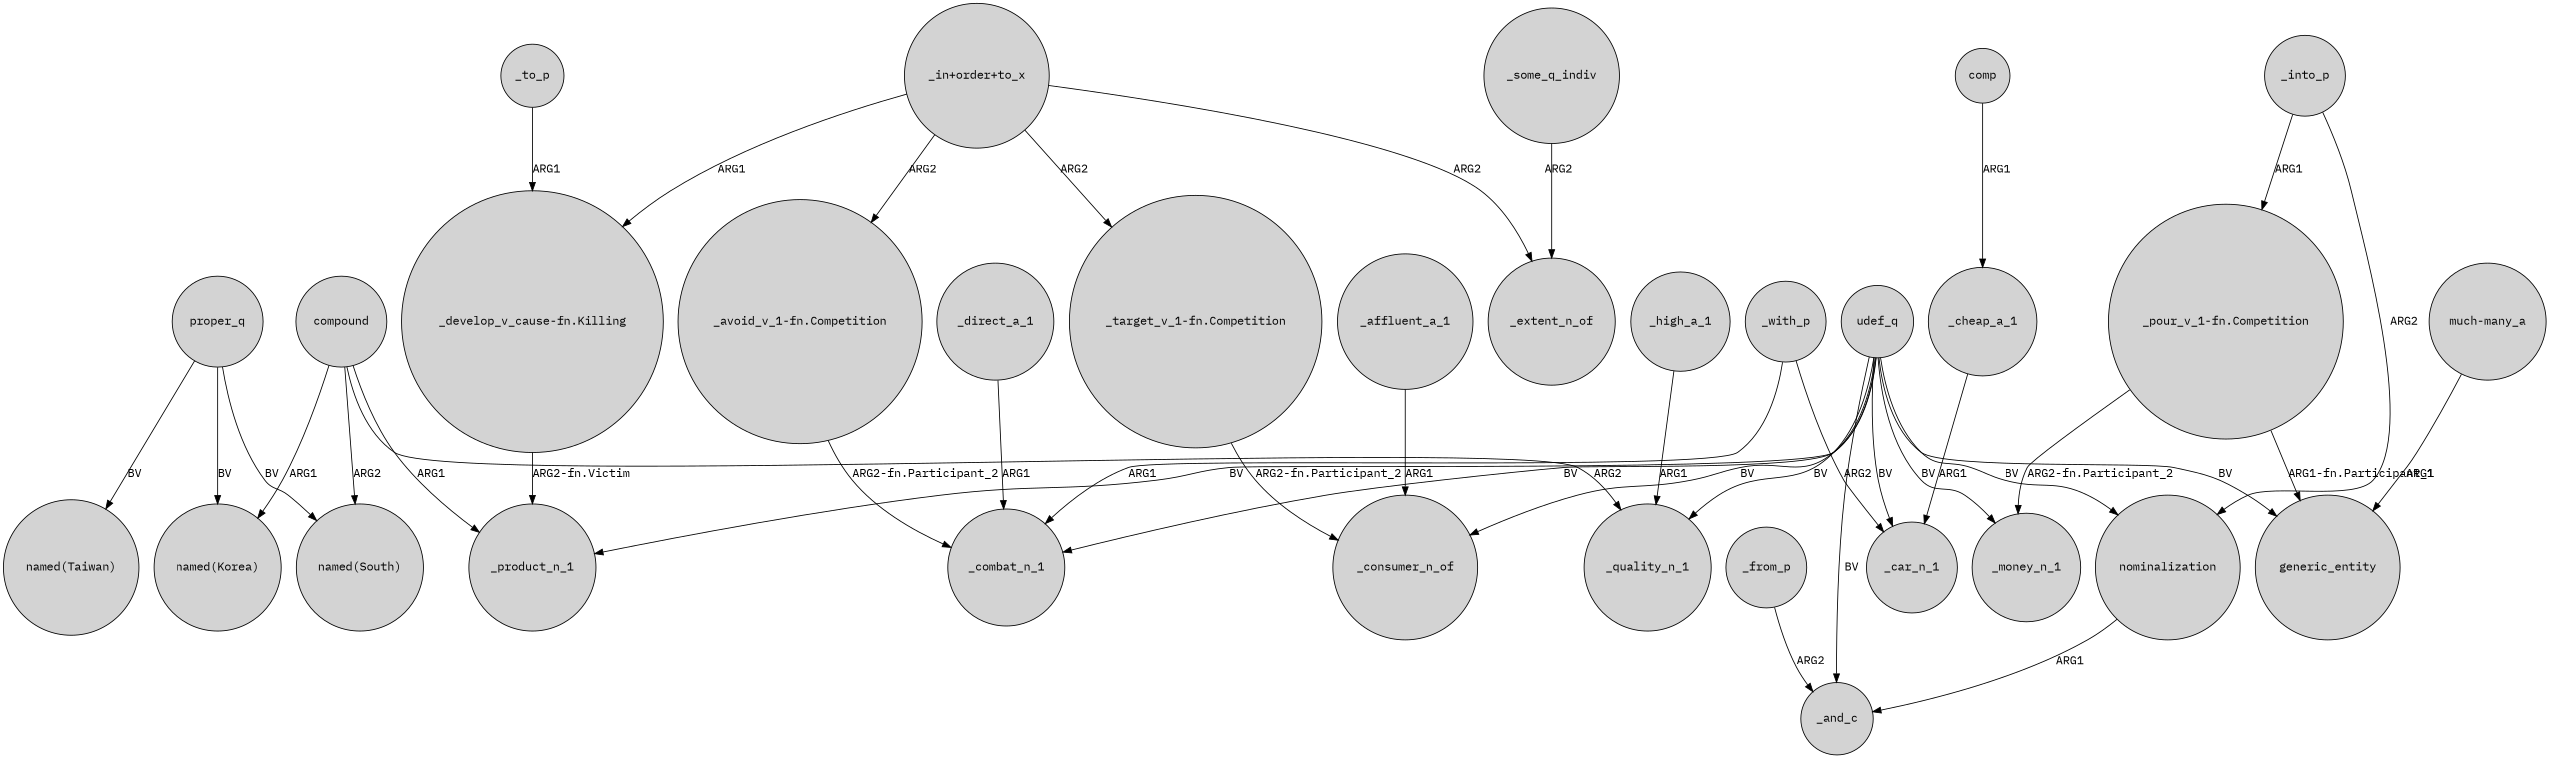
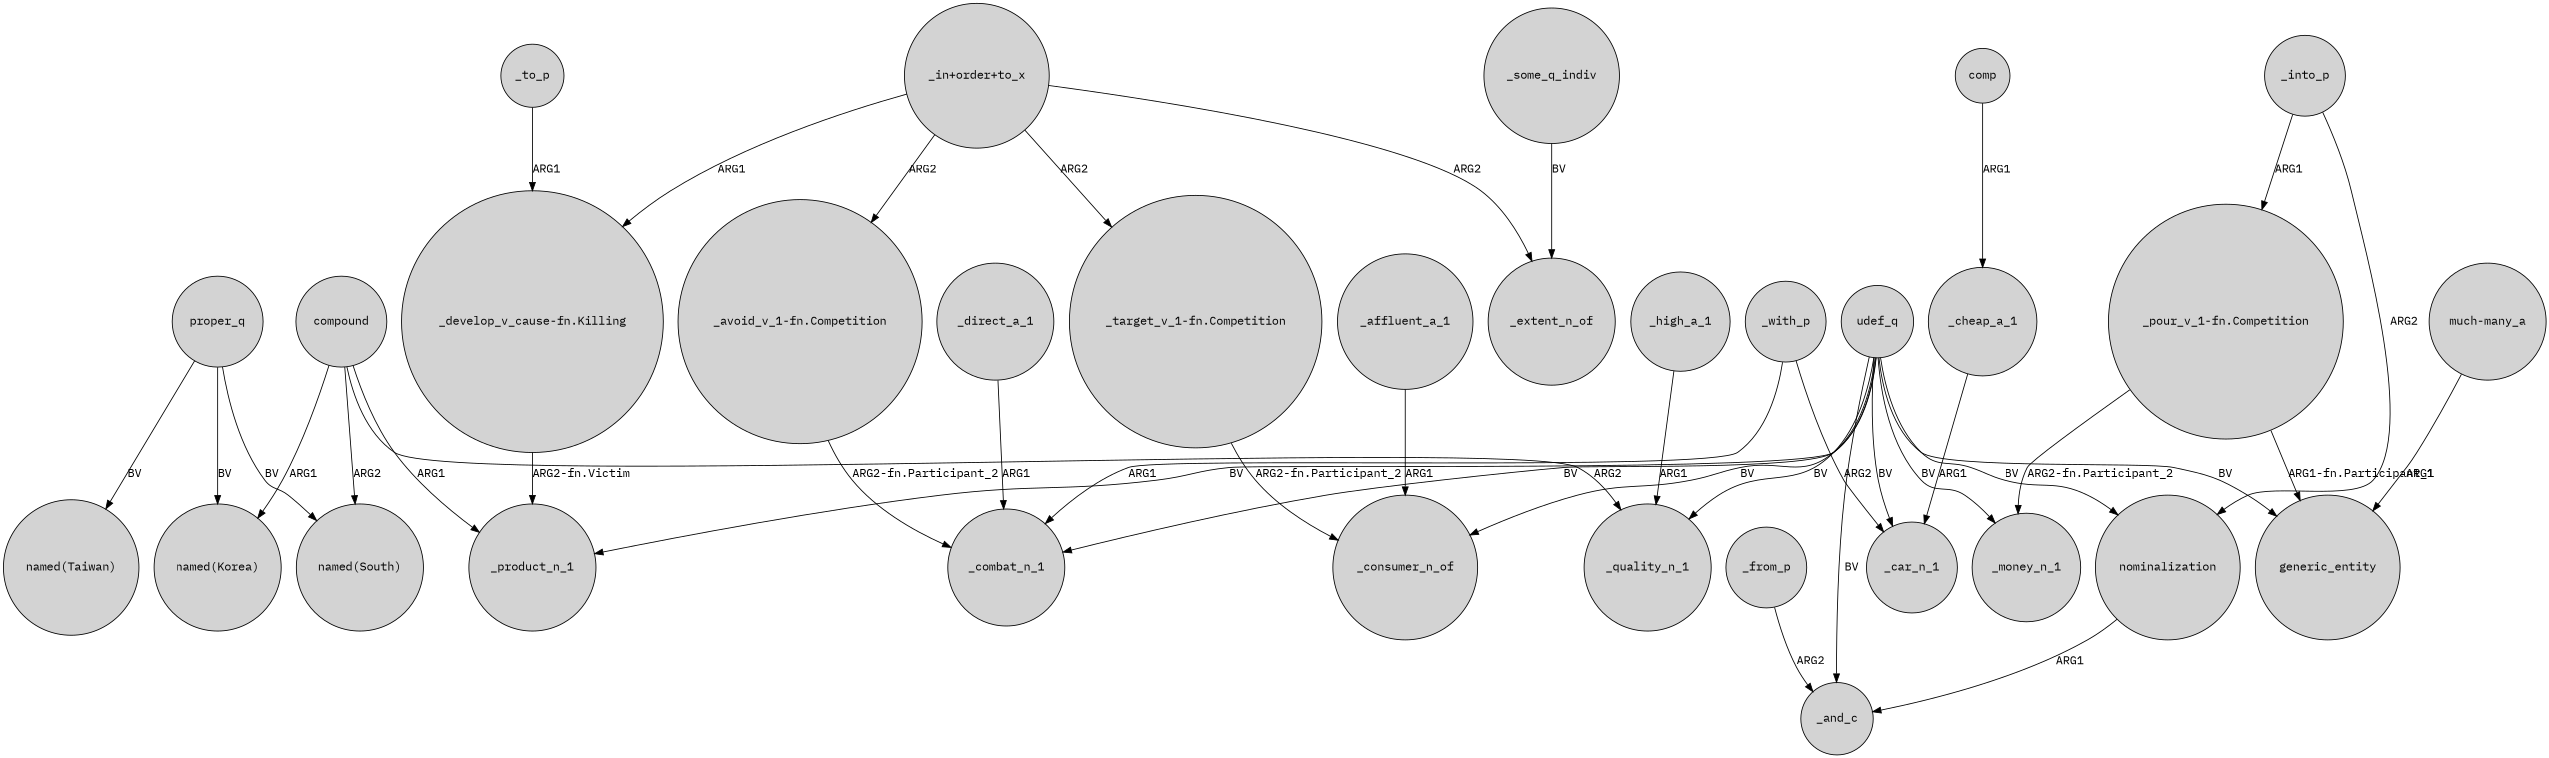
edge "_some_q_indiv" -> "_extent_n_of": label "ARG2" -> "BV"
